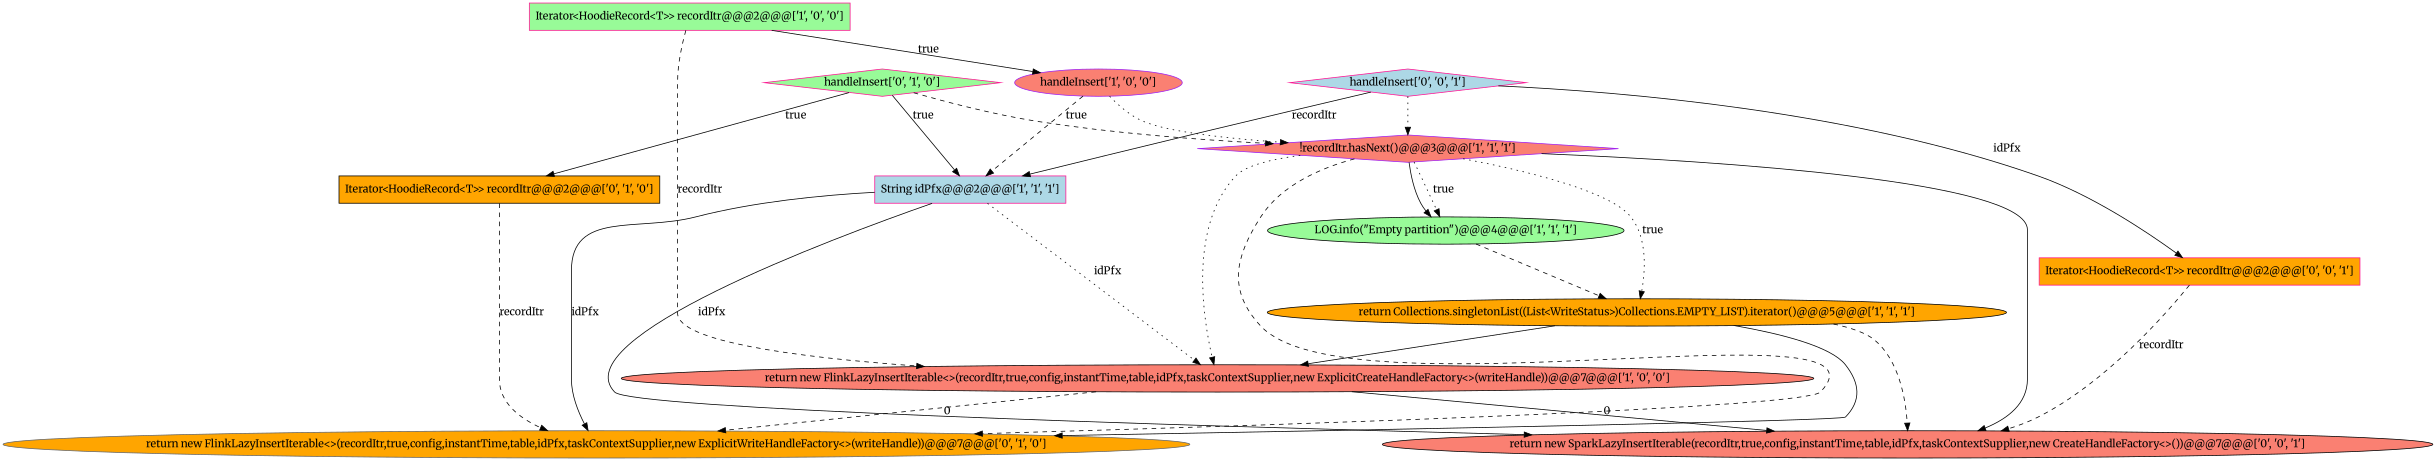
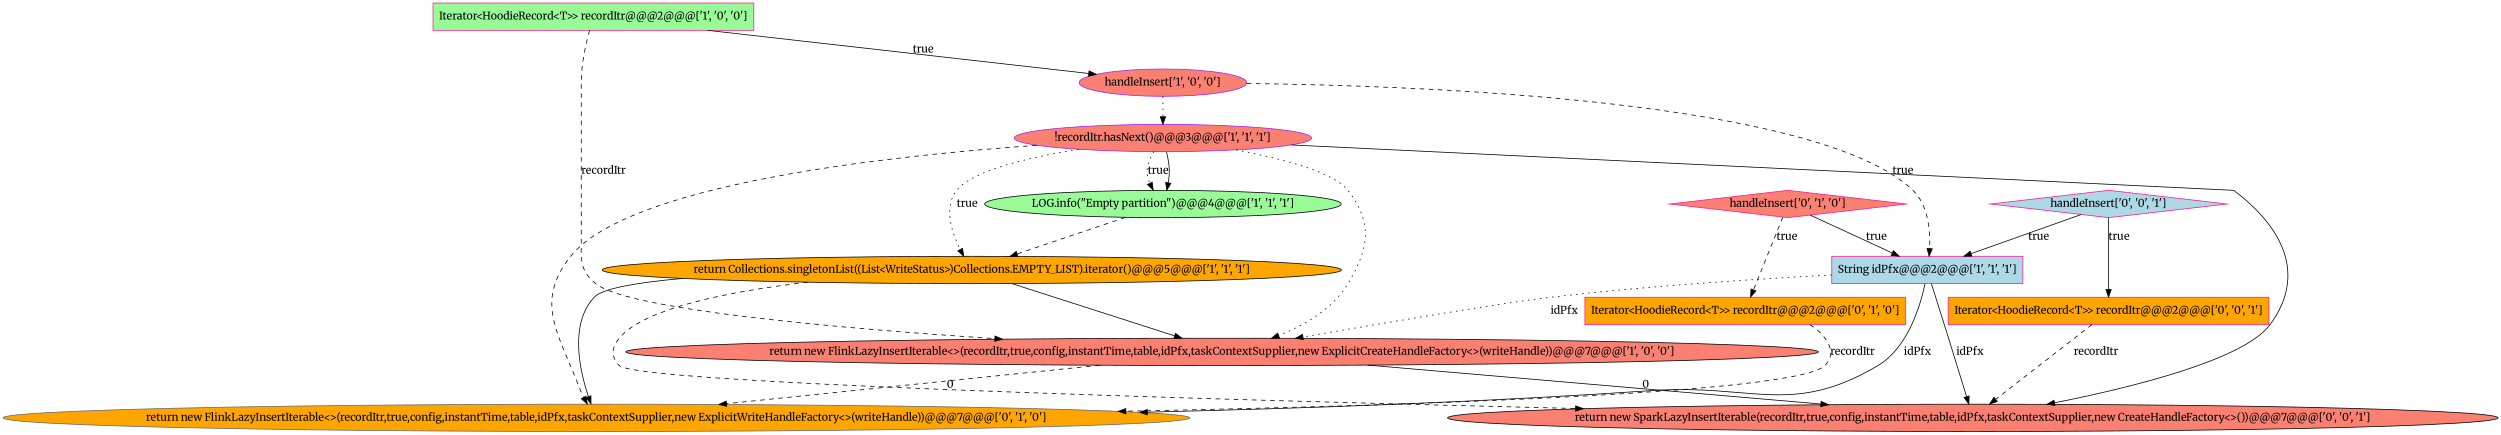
node "handleInsert['0', '1', '0']": fillcolor palegreen -> salmon
edge "handleInsert['0', '0', '1']" -> "!recordItr.hasNext()@@@3@@@['1', '1', '1']": removed
edge "handleInsert['0', '0', '1']" -> "String idPfx@@@2@@@['1', '1', '1']": label "recordItr" -> "true"
edge "handleInsert['0', '1', '0']" -> "!recordItr.hasNext()@@@3@@@['1', '1', '1']": removed
edge "handleInsert['0', '1', '0']" -> "Iterator<HoodieRecord<T>> recordItr@@@2@@@['0', '1', '0']": style solid -> dashed
node "!recordItr.hasNext()@@@3@@@['1', '1', '1']": shape diamond -> ellipse
edge "handleInsert['0', '0', '1']" -> "Iterator<HoodieRecord<T>> recordItr@@@2@@@['0', '0', '1']": label "idPfx" -> "true"
node "Iterator<HoodieRecord<T>> recordItr@@@2@@@['0', '1', '0']": color black -> deeppink
